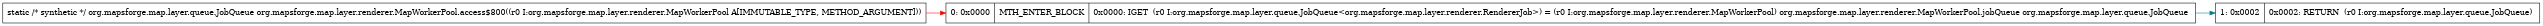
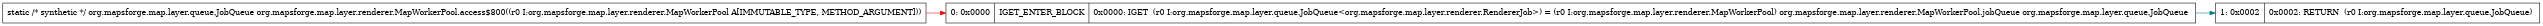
node "0: 0x0000": text "MTH_ENTER_BLOCK" -> "IGET_ENTER_BLOCK"
